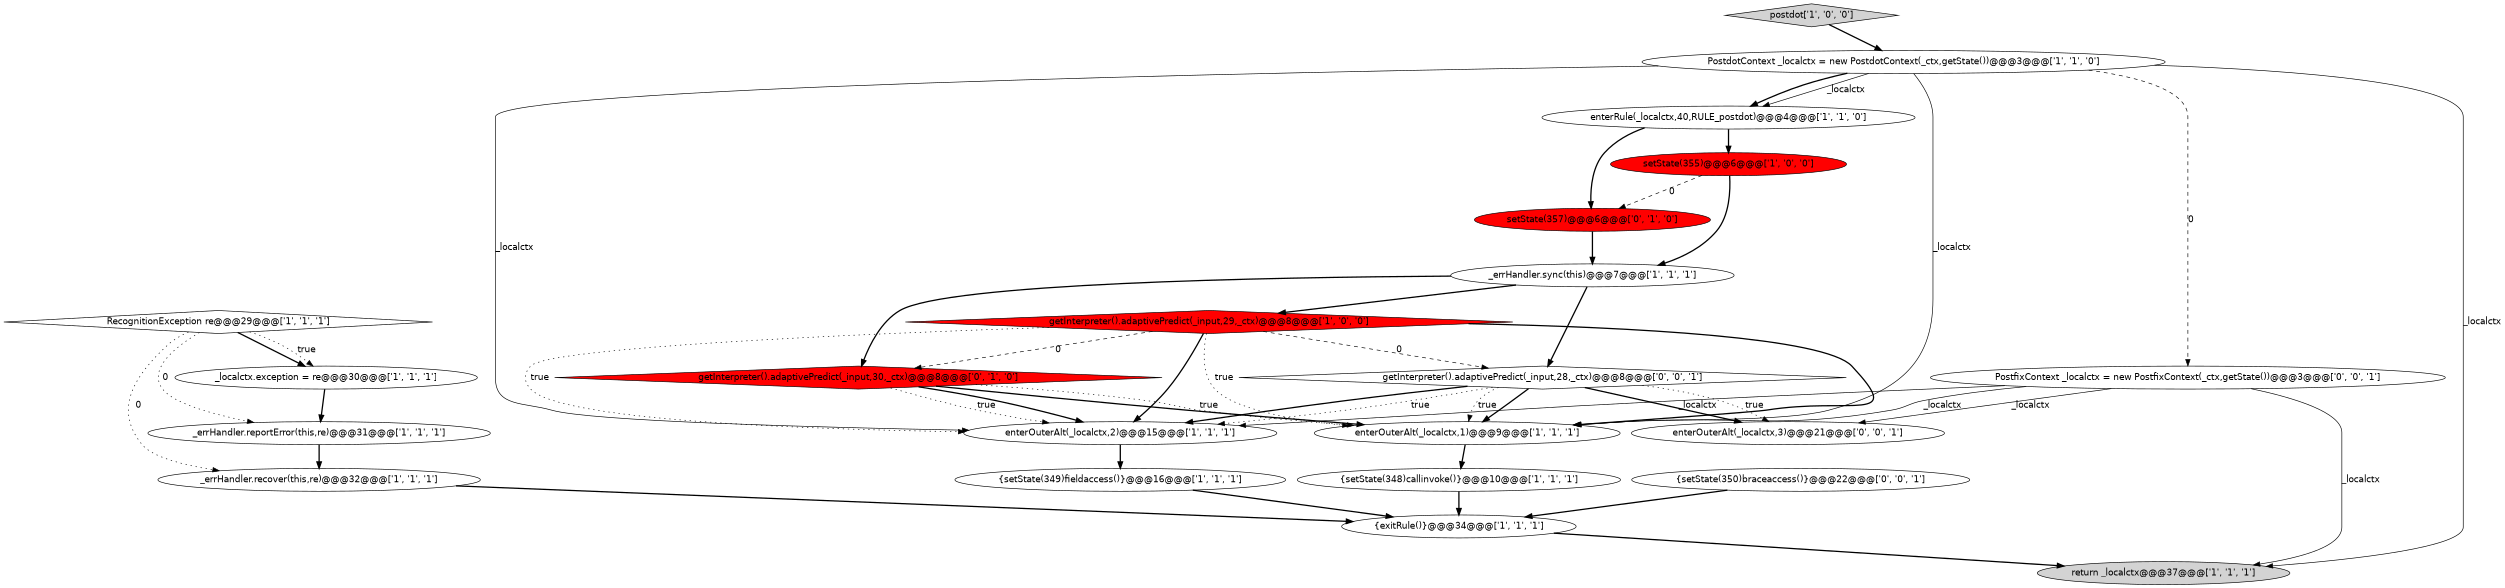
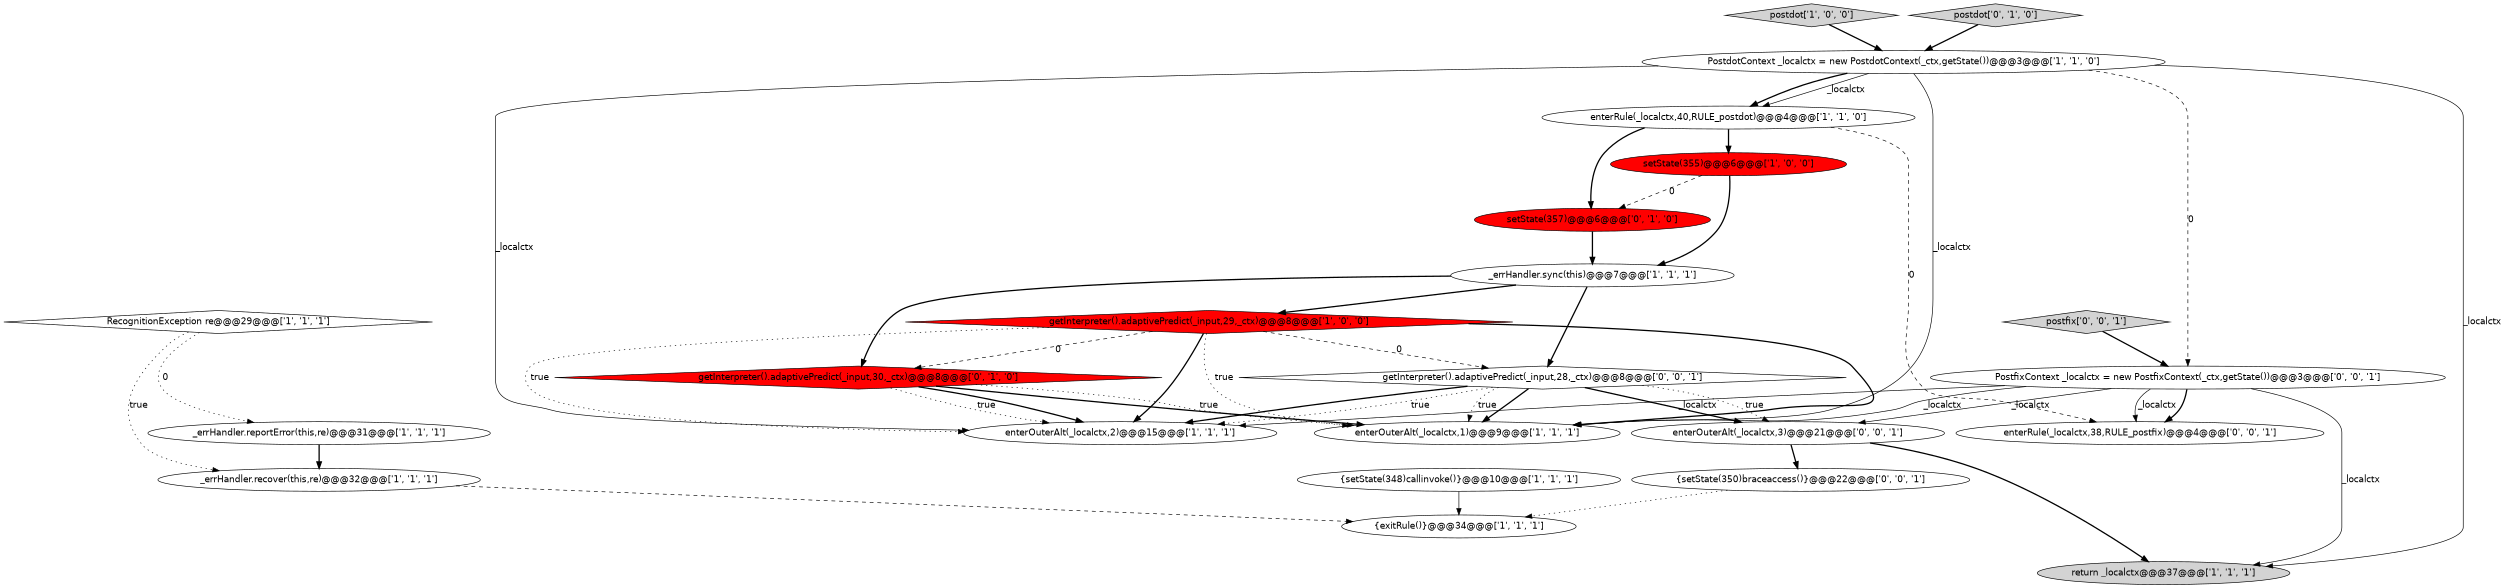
node "postdot['0', '1', '0']": added
node "postfix['0', '0', '1']": added
node "_localctx.exception = re@@@30@@@['1', '1', '1']": removed
edge "RecognitionException re@@@29@@@['1', '1', '1']" -> "_errHandler.recover(this,re)@@@32@@@['1', '1', '1']": label "0" -> "true"
node "enterRule(_localctx,38,RULE_postfix)@@@4@@@['0', '0', '1']": added
edge "enterOuterAlt(_localctx,1)@@@9@@@['1', '1', '1']" -> "{setState(348)callinvoke()}@@@10@@@['1', '1', '1']": removed
edge "enterOuterAlt(_localctx,3)@@@21@@@['0', '0', '1']" -> "{setState(350)braceaccess()}@@@22@@@['0', '0', '1']": added
node "{setState(349)fieldaccess()}@@@16@@@['1', '1', '1']": removed
edge "{setState(348)callinvoke()}@@@10@@@['1', '1', '1']" -> "{exitRule()}@@@34@@@['1', '1', '1']": style bold -> solid
edge "{setState(350)braceaccess()}@@@22@@@['0', '0', '1']" -> "{exitRule()}@@@34@@@['1', '1', '1']": style bold -> dotted
edge "_errHandler.recover(this,re)@@@32@@@['1', '1', '1']" -> "{exitRule()}@@@34@@@['1', '1', '1']": style bold -> dashed
edge "{exitRule()}@@@34@@@['1', '1', '1']" -> "return _localctx@@@37@@@['1', '1', '1']": now "enterOuterAlt(_localctx,3)@@@21@@@['0', '0', '1']" -> "return _localctx@@@37@@@['1', '1', '1']"
